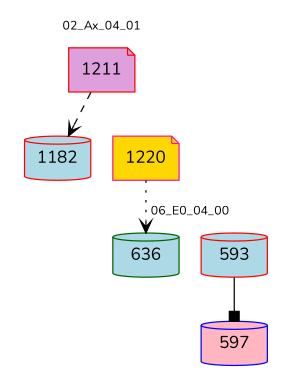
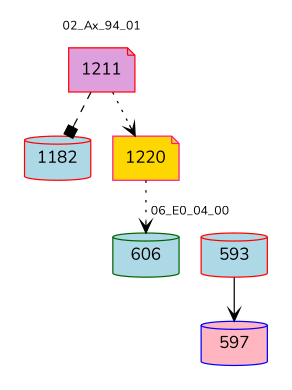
cluster "02_Ax_04_01": label "02_Ax_04_01" -> "02_Ax_94_01"
edge "1211" -> "1182": arrowhead vee -> box
edge "1211" -> "1220": added
node "636": label "636" -> "606"
edge "593" -> "597": arrowhead box -> vee
